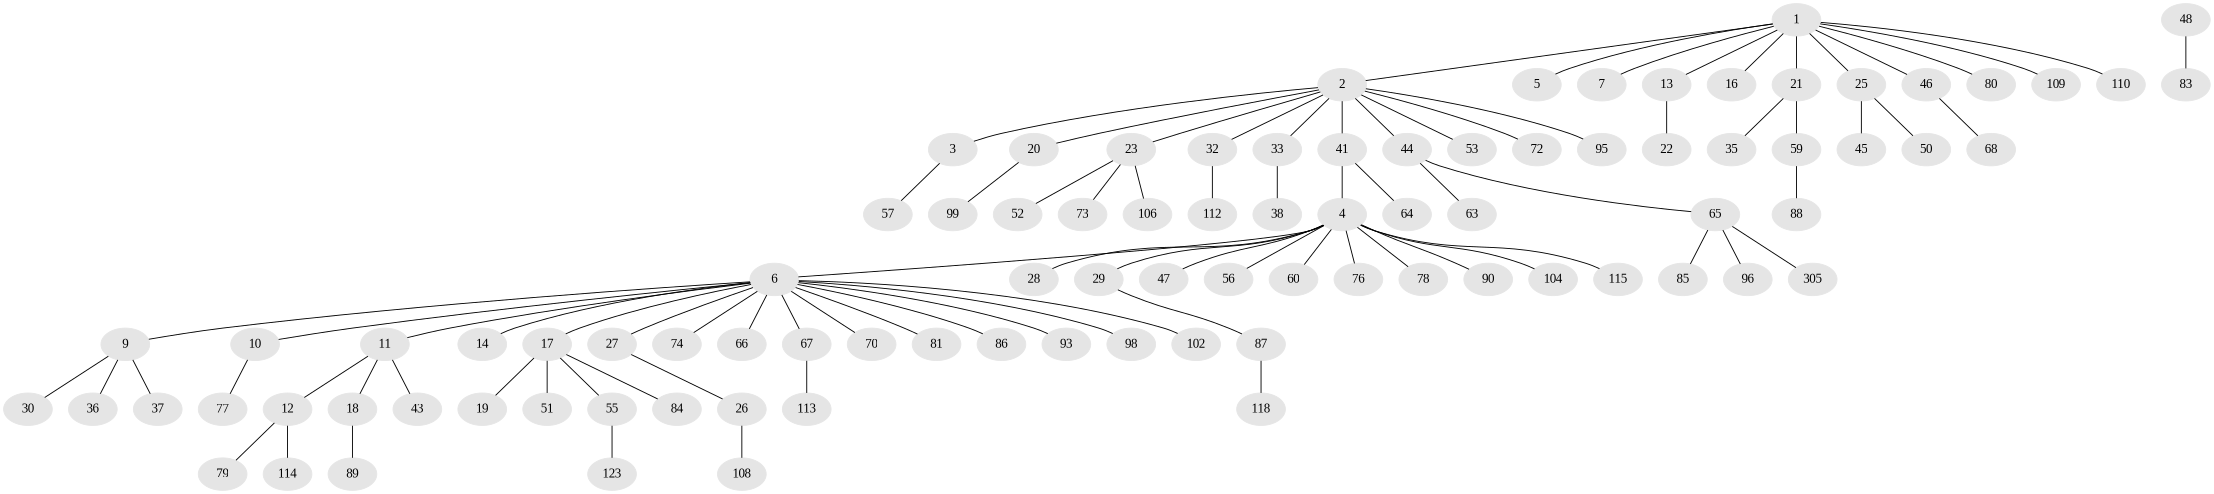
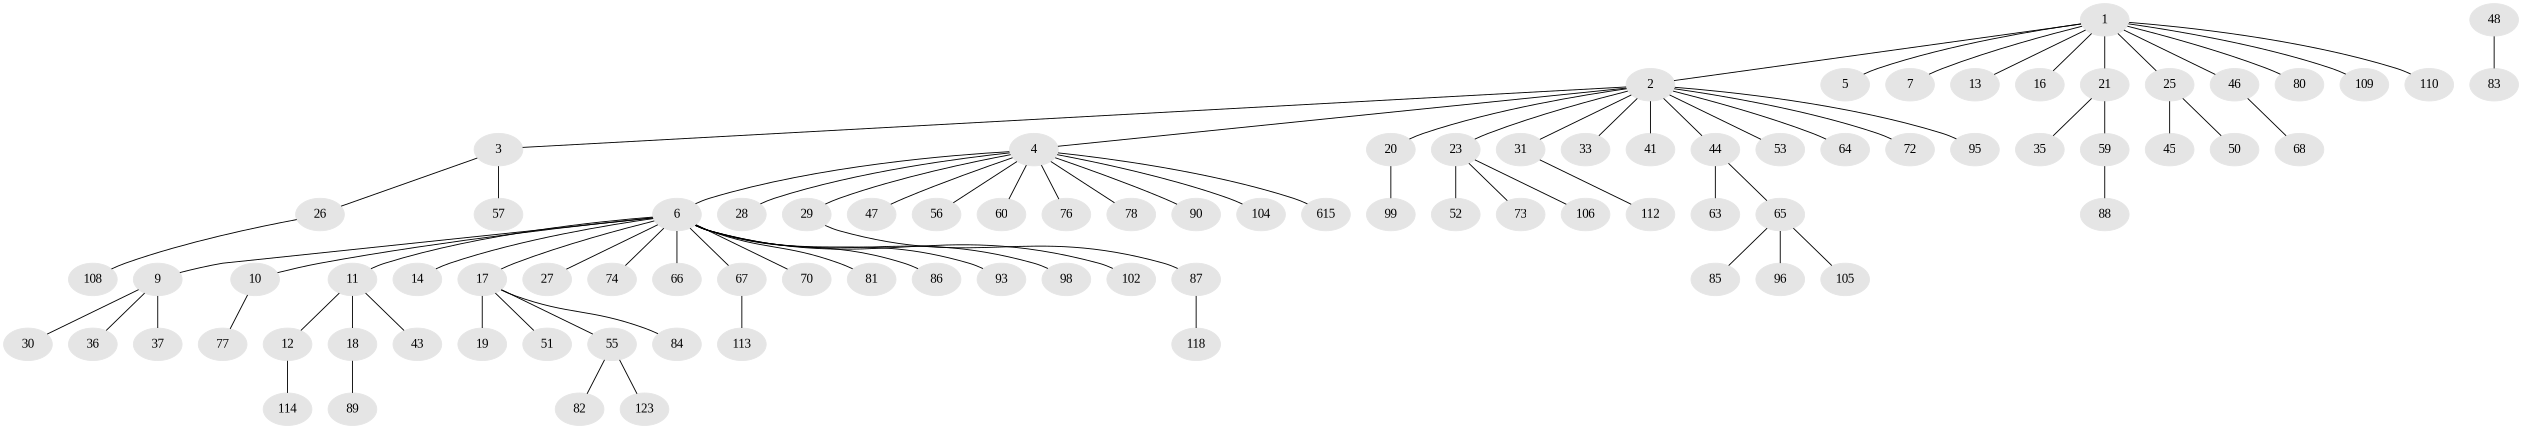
node "32": label "32" -> "31"
node "22": removed
edge "41" -- "4": now "2" -- "4"
edge "41" -- "64": now "2" -- "64"
node "38": removed
node "115": label "115" -> "615"
node "305": label "305" -> "105"
edge "27" -- "26": now "3" -- "26"
node "82": added
node "79": removed
